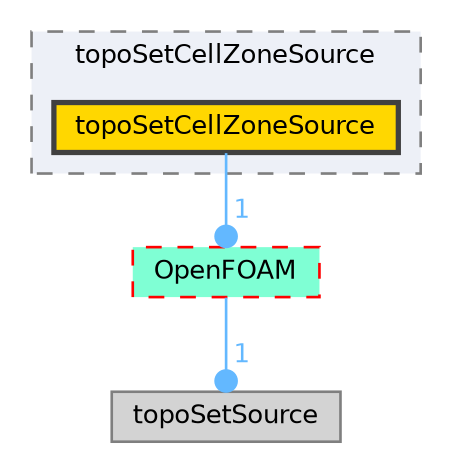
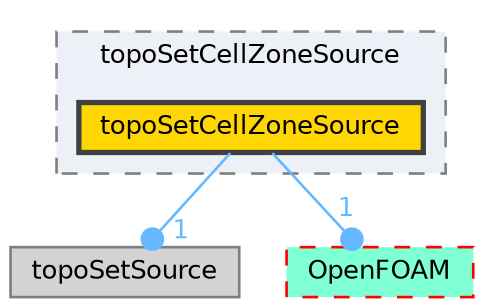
edge "OpenFOAM" -> "topoSetSource": now "topoSetCellZoneSource" -> "topoSetSource"
